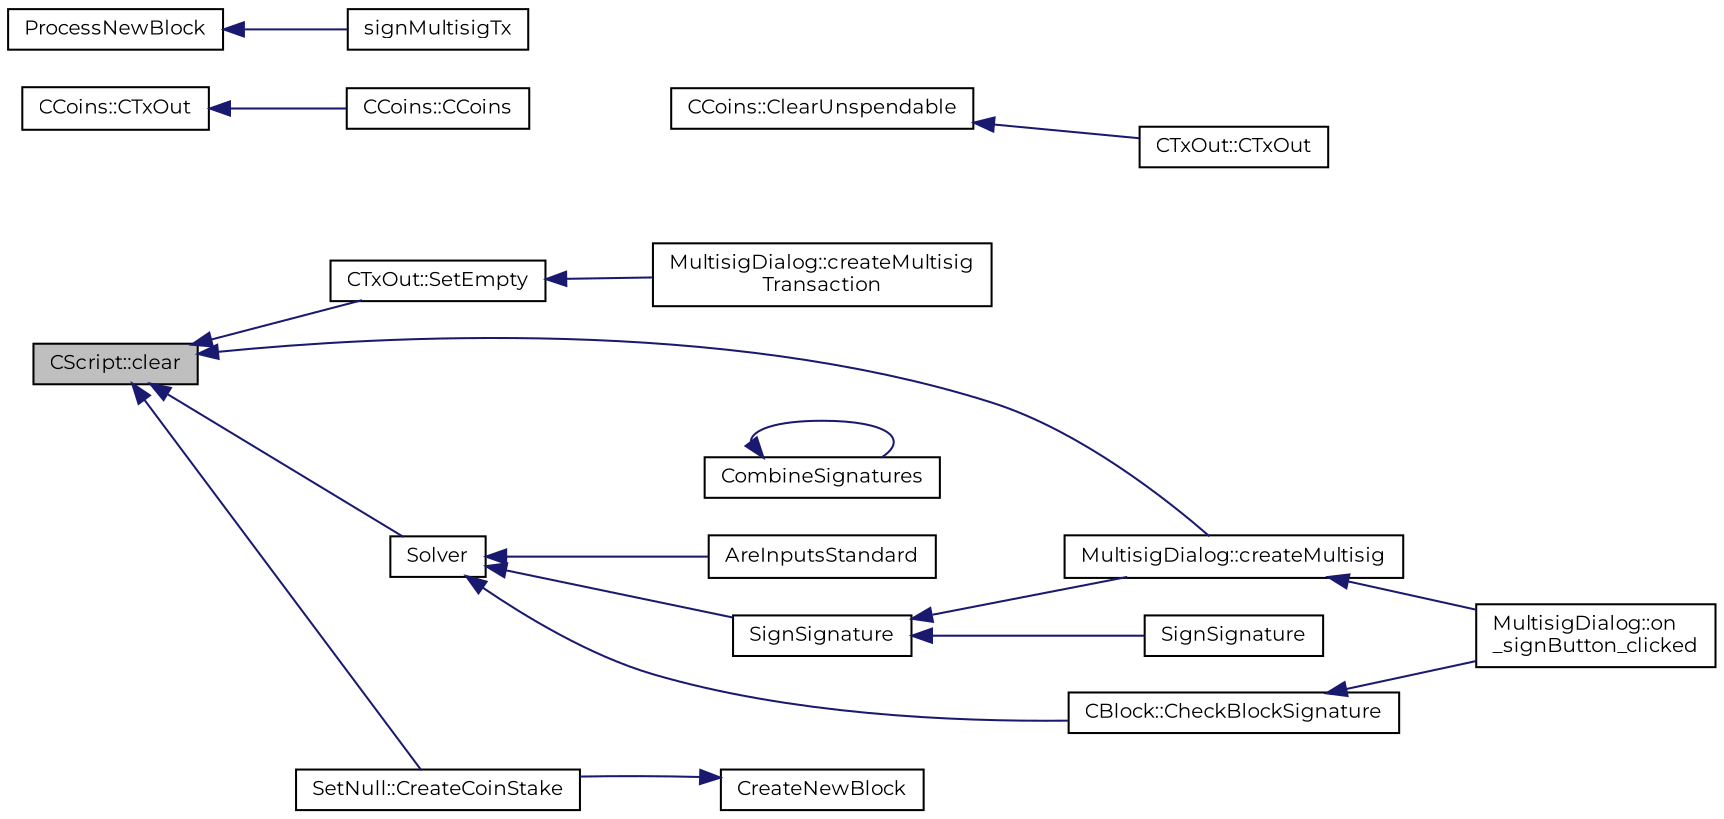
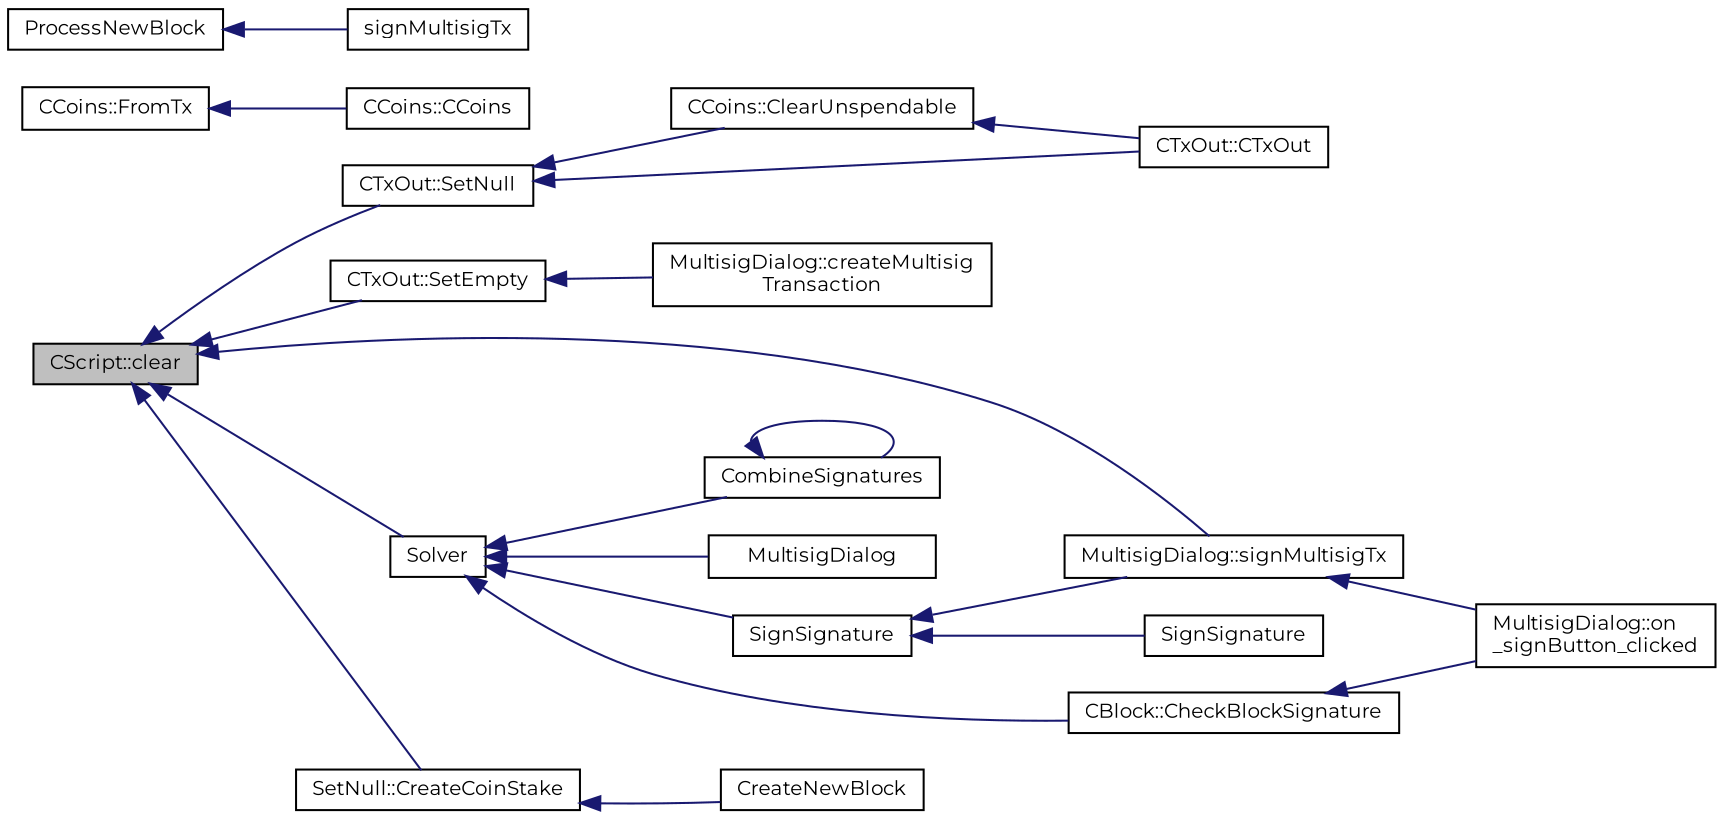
node "CCoins::CTxOut": label "CCoins::CTxOut" -> "CCoins::FromTx"
node "CTxOut::SetNull": added
edge "CombineSignatures" -> "Solver": added
node "AreInputsStandard": label "AreInputsStandard" -> "MultisigDialog"
node "MultisigDialog::createMultisig": label "MultisigDialog::createMultisig" -> "MultisigDialog::signMultisigTx"
edge "SetNull::CreateCoinStake" -> "CreateNewBlock": reversed
